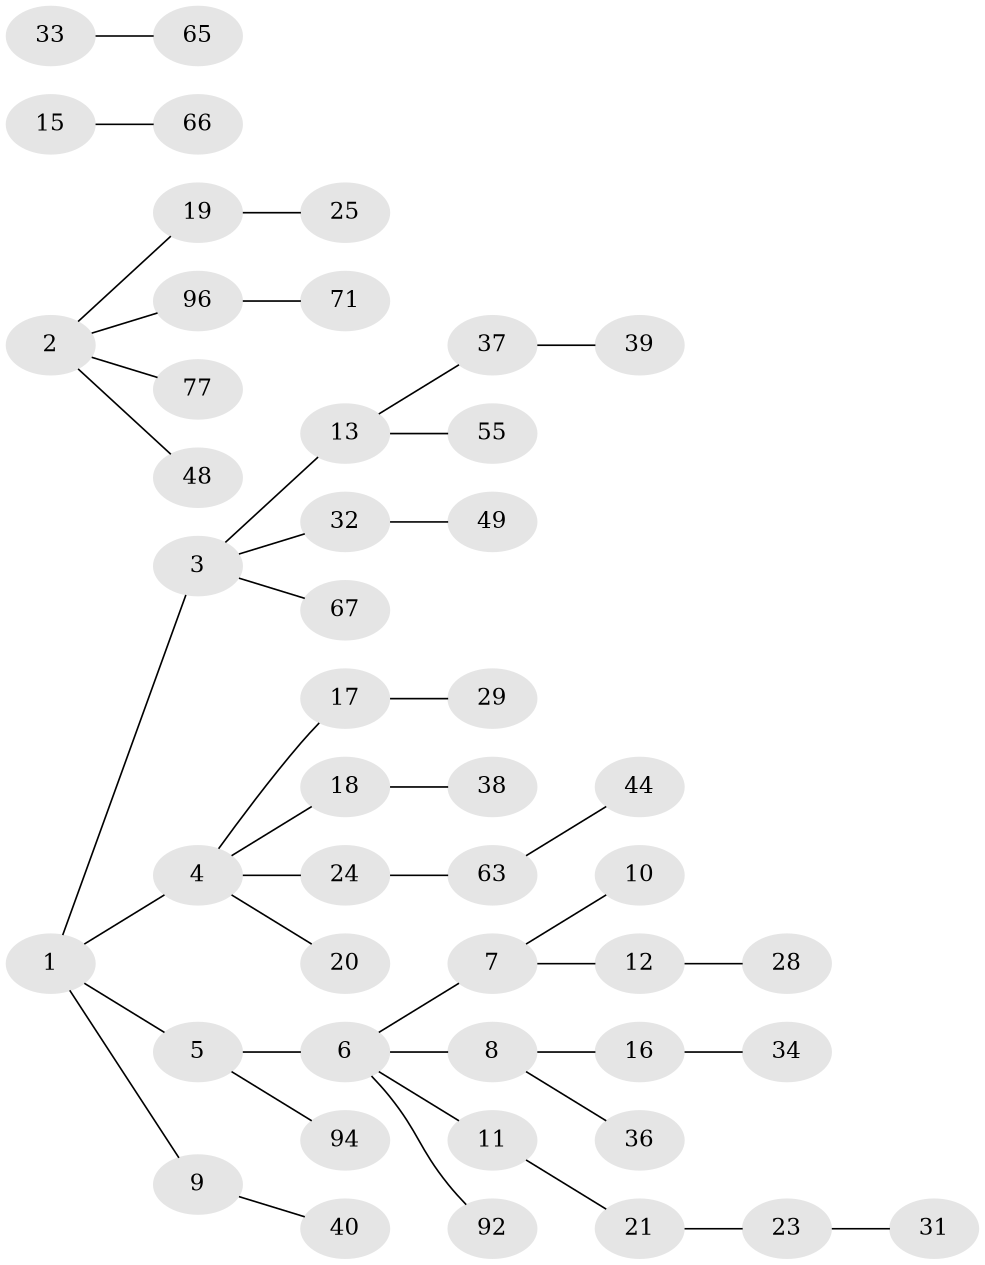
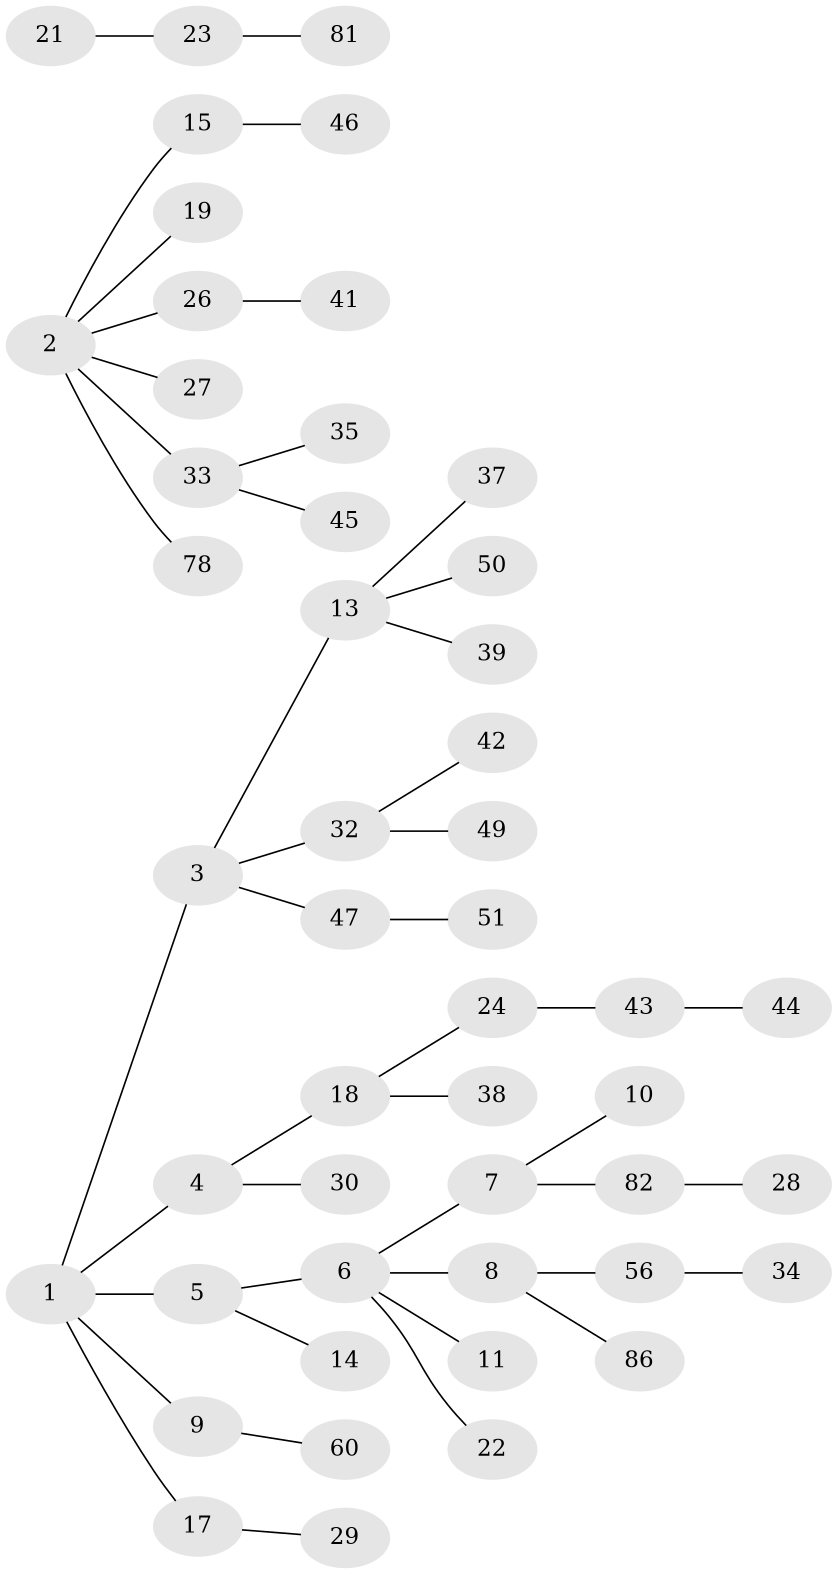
node "65": label "65" -> "35"
node "66": label "66" -> "46"
node "25": removed
edge "15" -- "2": added
node "96": label "96" -> "26"
node "71": label "71" -> "41"
edge "37" -- "39": now "13" -- "39"
node "77": label "77" -> "27"
edge "2" -- "33": added
node "55": label "55" -> "50"
node "48": label "48" -> "78"
node "45": added
node "67": label "67" -> "47"
node "42": added
edge "17" -- "4": now "17" -- "1"
edge "4" -- "24": now "18" -- "24"
node "63": label "63" -> "43"
node "51": added
node "20": label "20" -> "30"
node "12": label "12" -> "82"
node "16": label "16" -> "56"
node "94": label "94" -> "14"
node "36": label "36" -> "86"
edge "11" -- "21": removed
node "40": label "40" -> "60"
node "92": label "92" -> "22"
node "31": label "31" -> "81"
